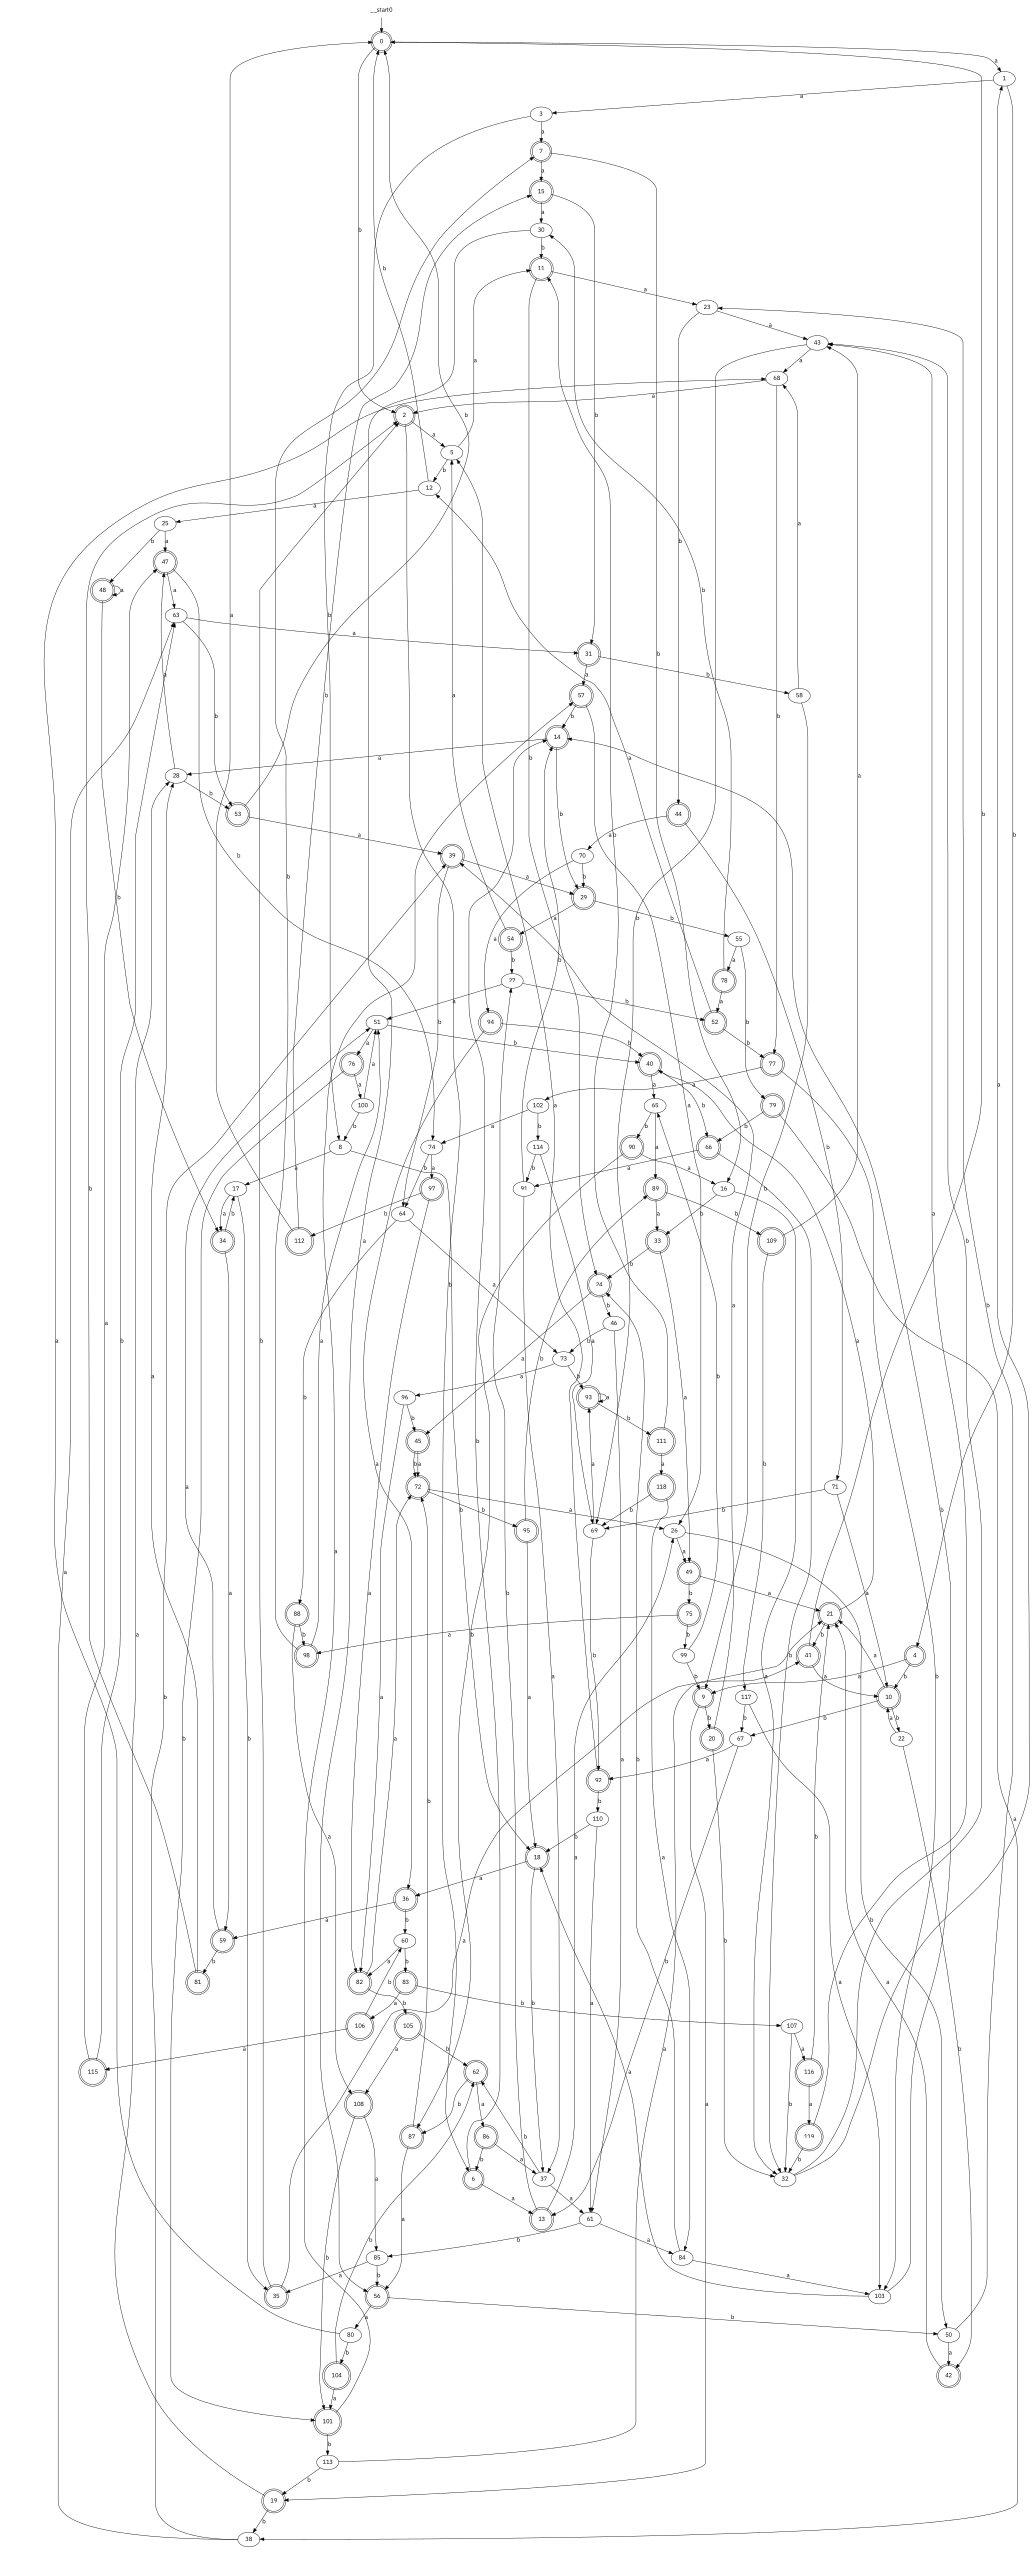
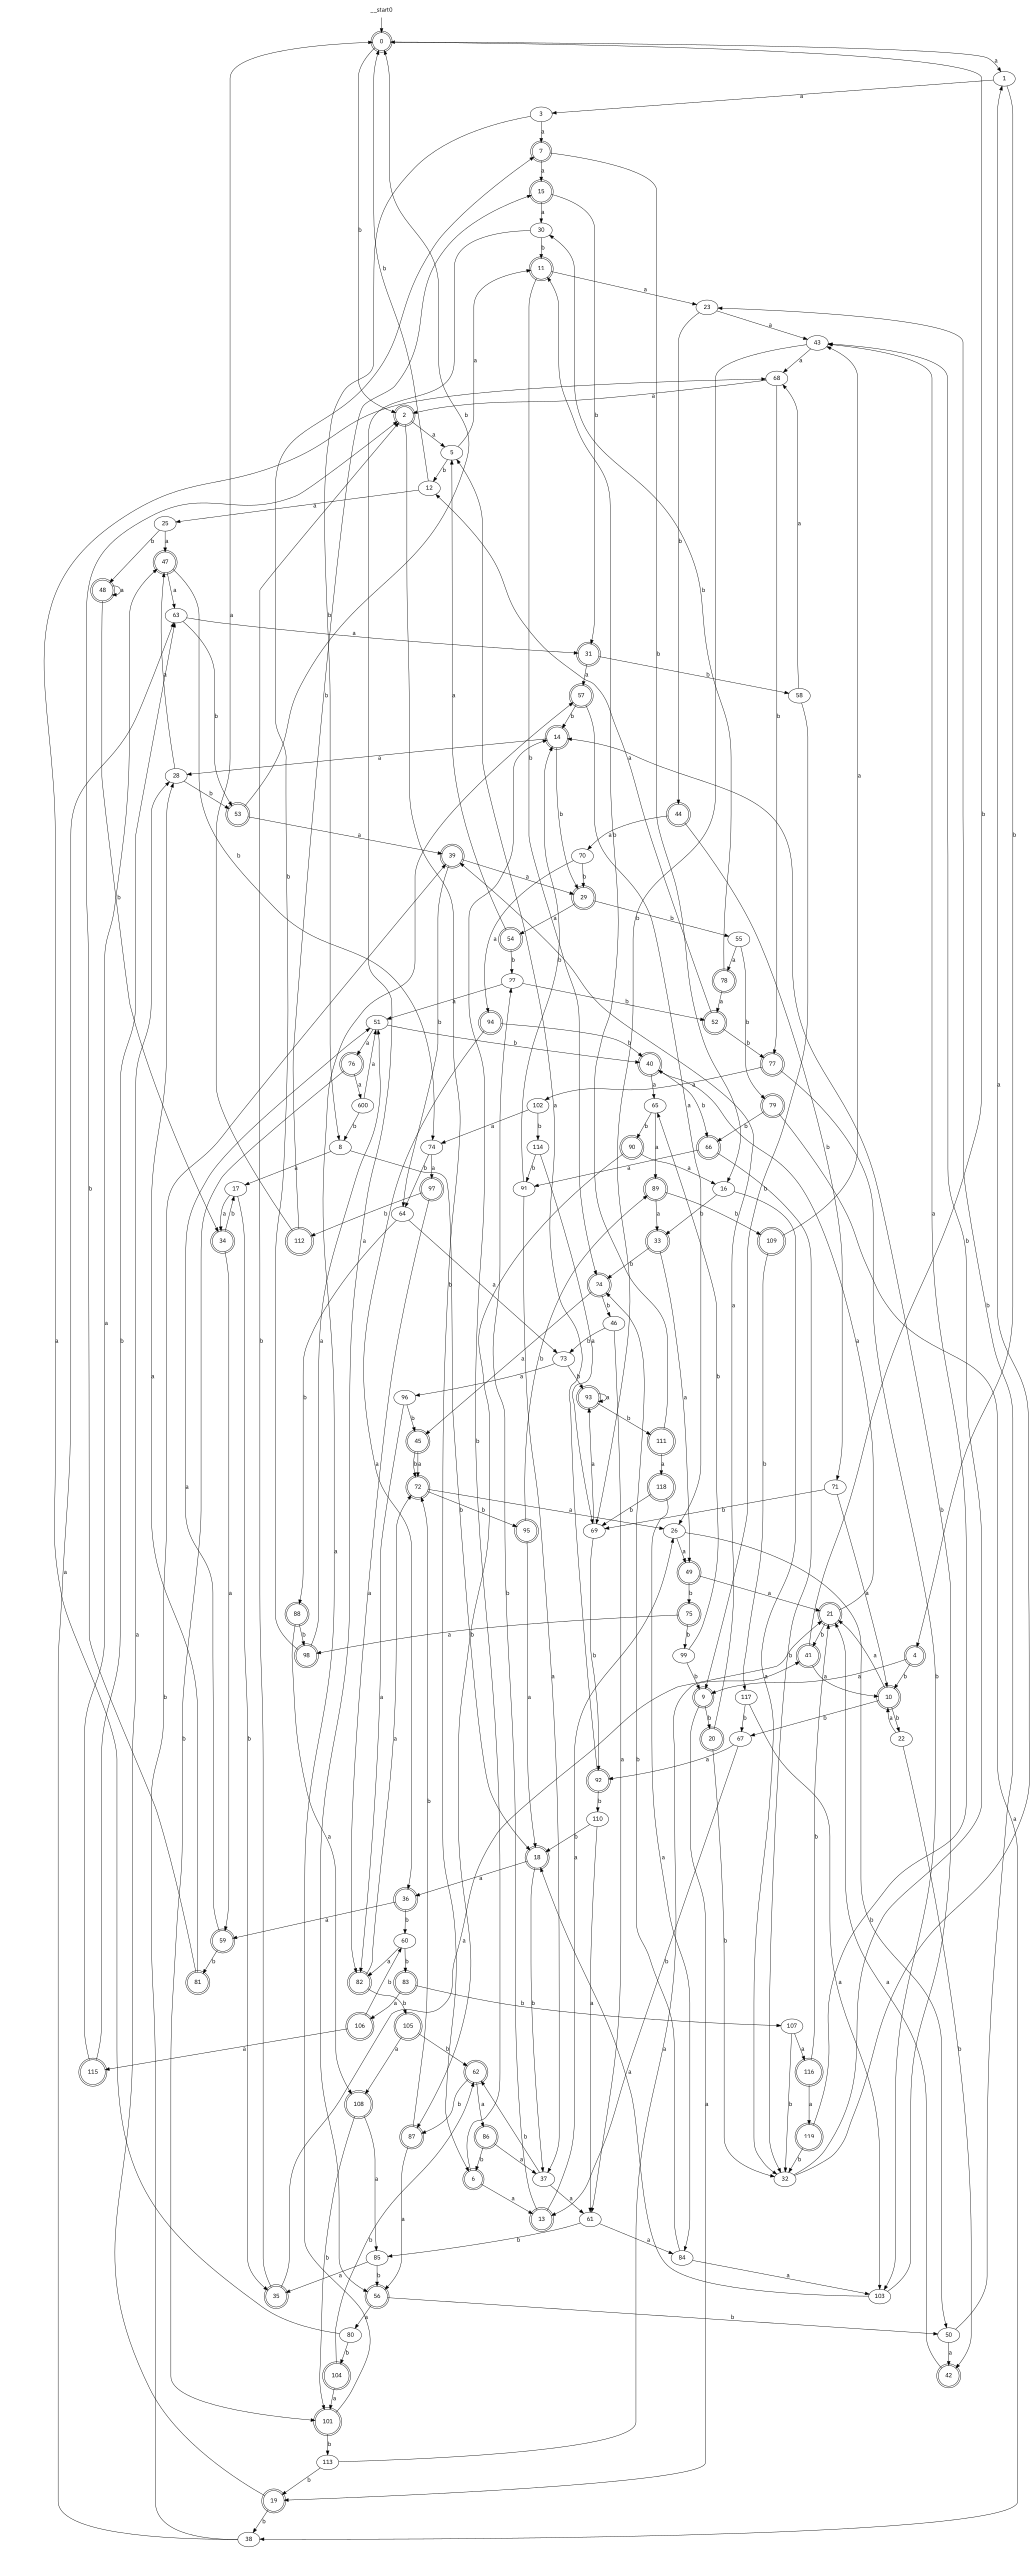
node "100": label "100" -> "600"
